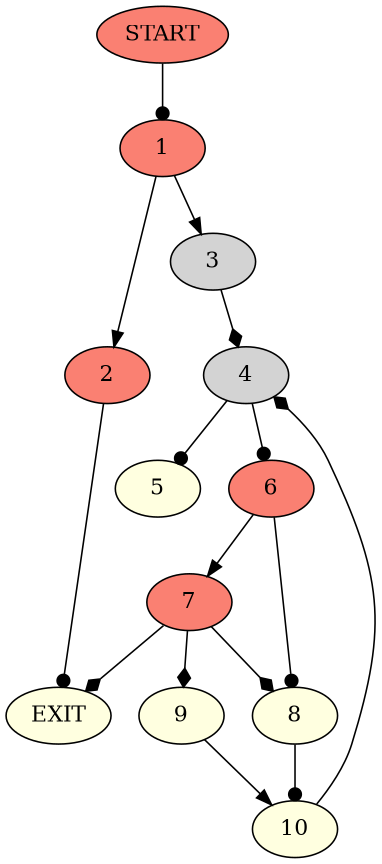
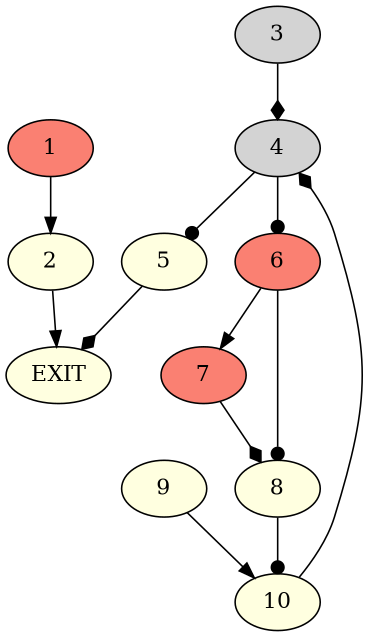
node "START": removed
edge "1" -> "3": removed
node "2": fillcolor salmon -> lightyellow
edge "2" -> "EXIT": arrowhead dot -> normal
edge "7" -> "9": removed
edge "7" -> "EXIT": now "5" -> "EXIT"
